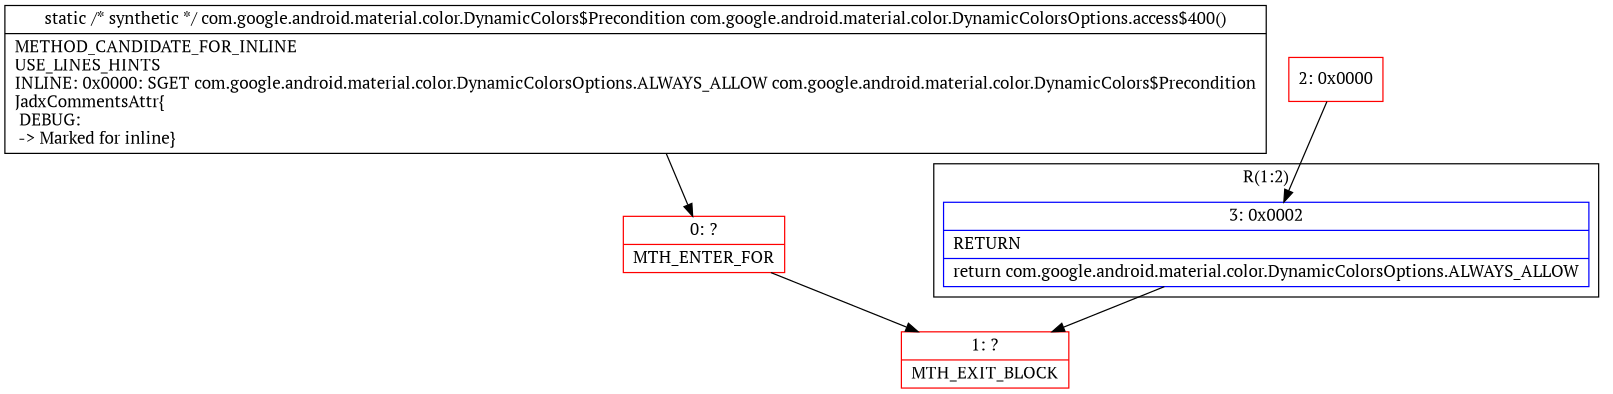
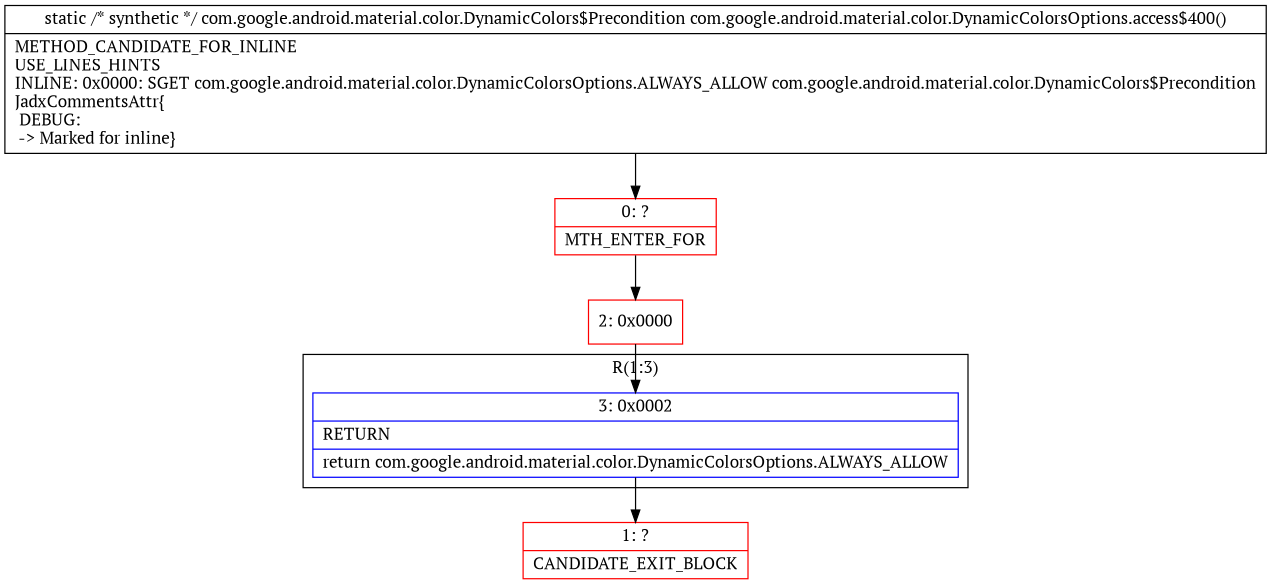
cluster "R(1:2)": label "R(1:2)" -> "R(1:3)"
edge "0: ?" -> "1: ?": now "0: ?" -> "2: 0x0000"
node "1: ?": text "MTH_EXIT_BLOCK" -> "CANDIDATE_EXIT_BLOCK"
